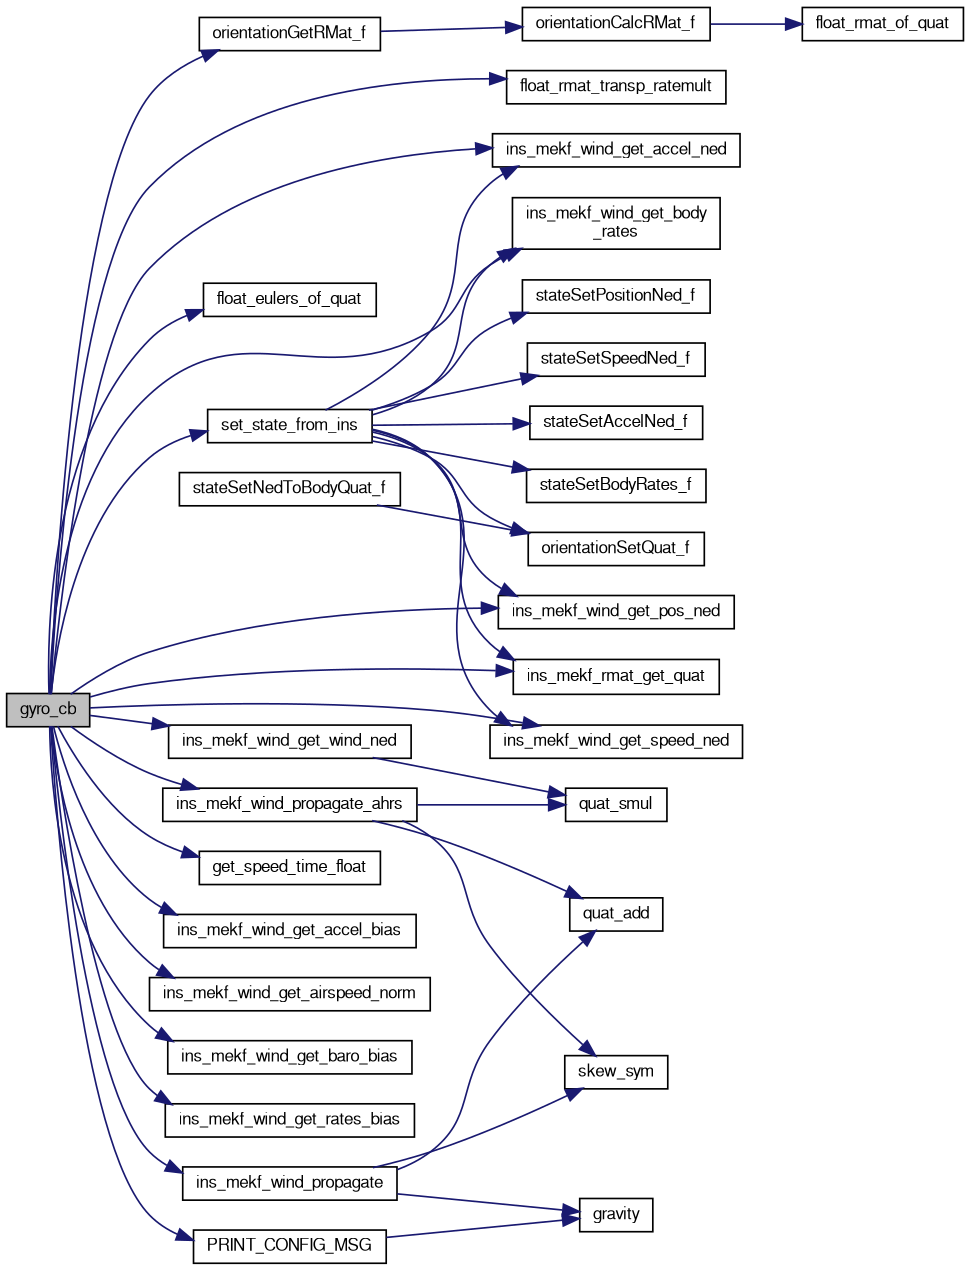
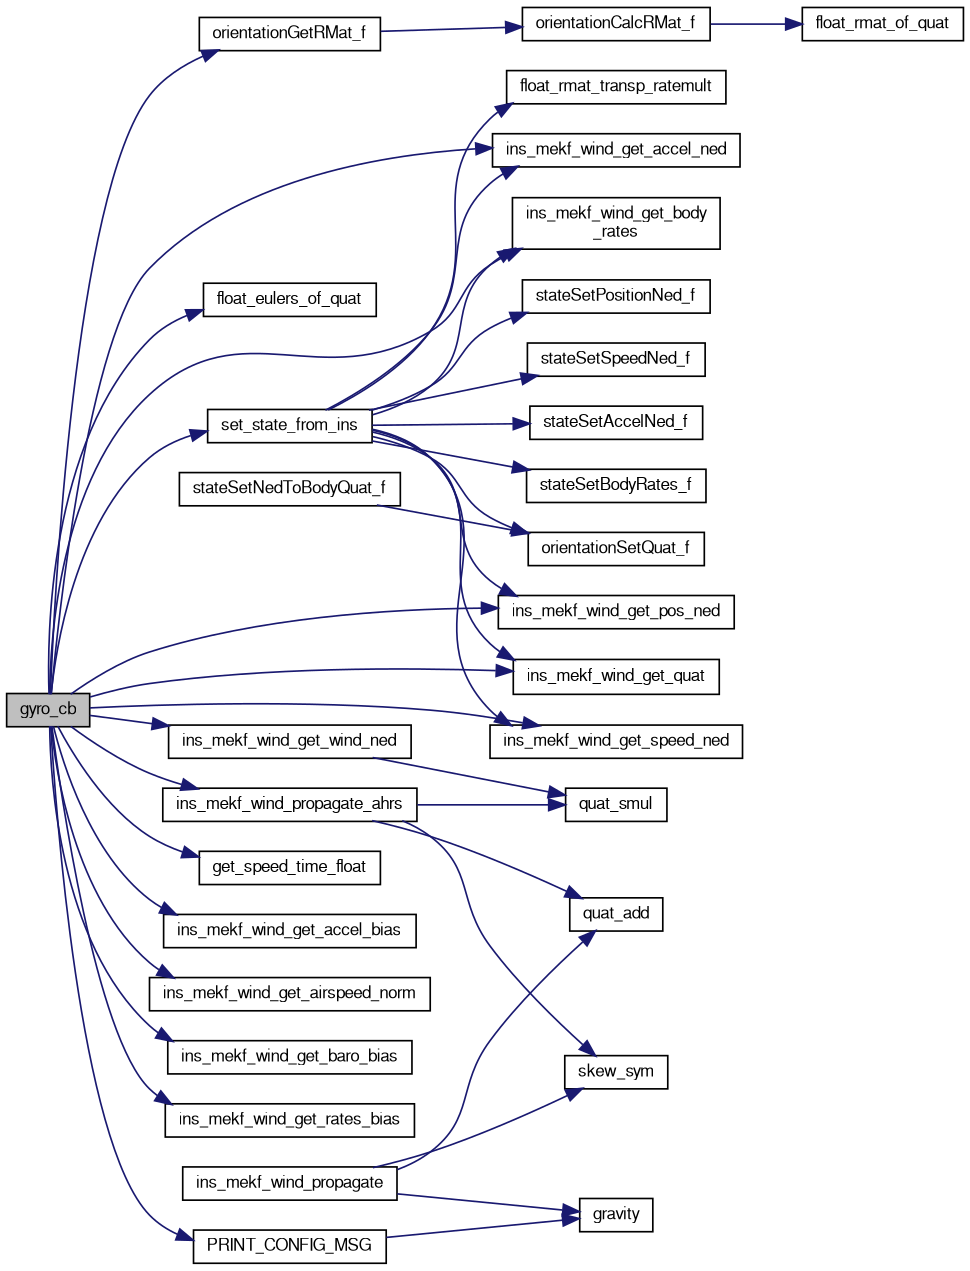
edge "gyro_cb" -> "float_rmat_transp_ratemult": now "set_state_from_ins" -> "float_rmat_transp_ratemult"
node "ins_mekf_rmat_get_quat": label "ins_mekf_rmat_get_quat" -> "ins_mekf_wind_get_quat"
edge "gyro_cb" -> "ins_mekf_wind_propagate": removed
